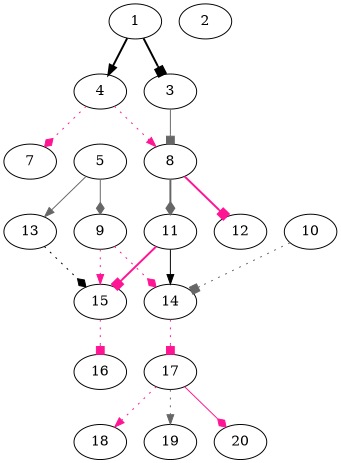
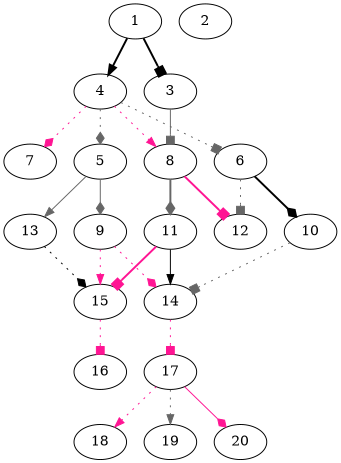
edge "4" -> "5": added
node "6": added
